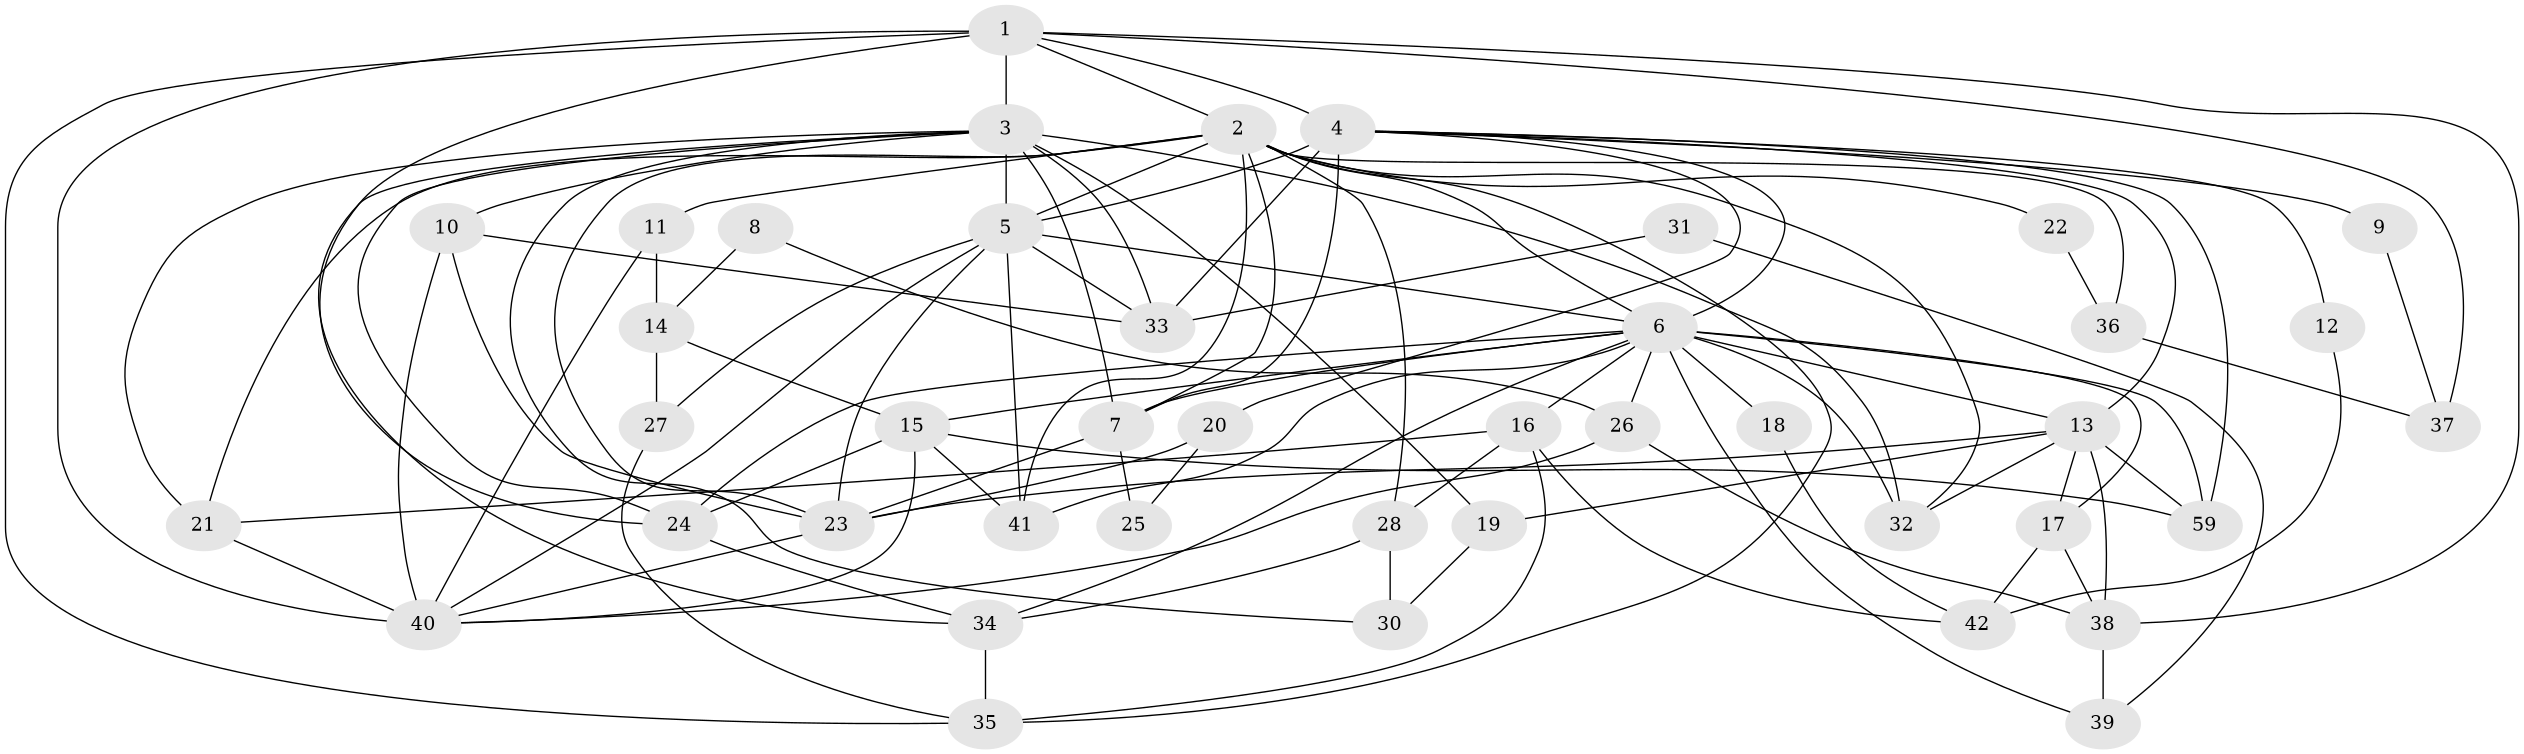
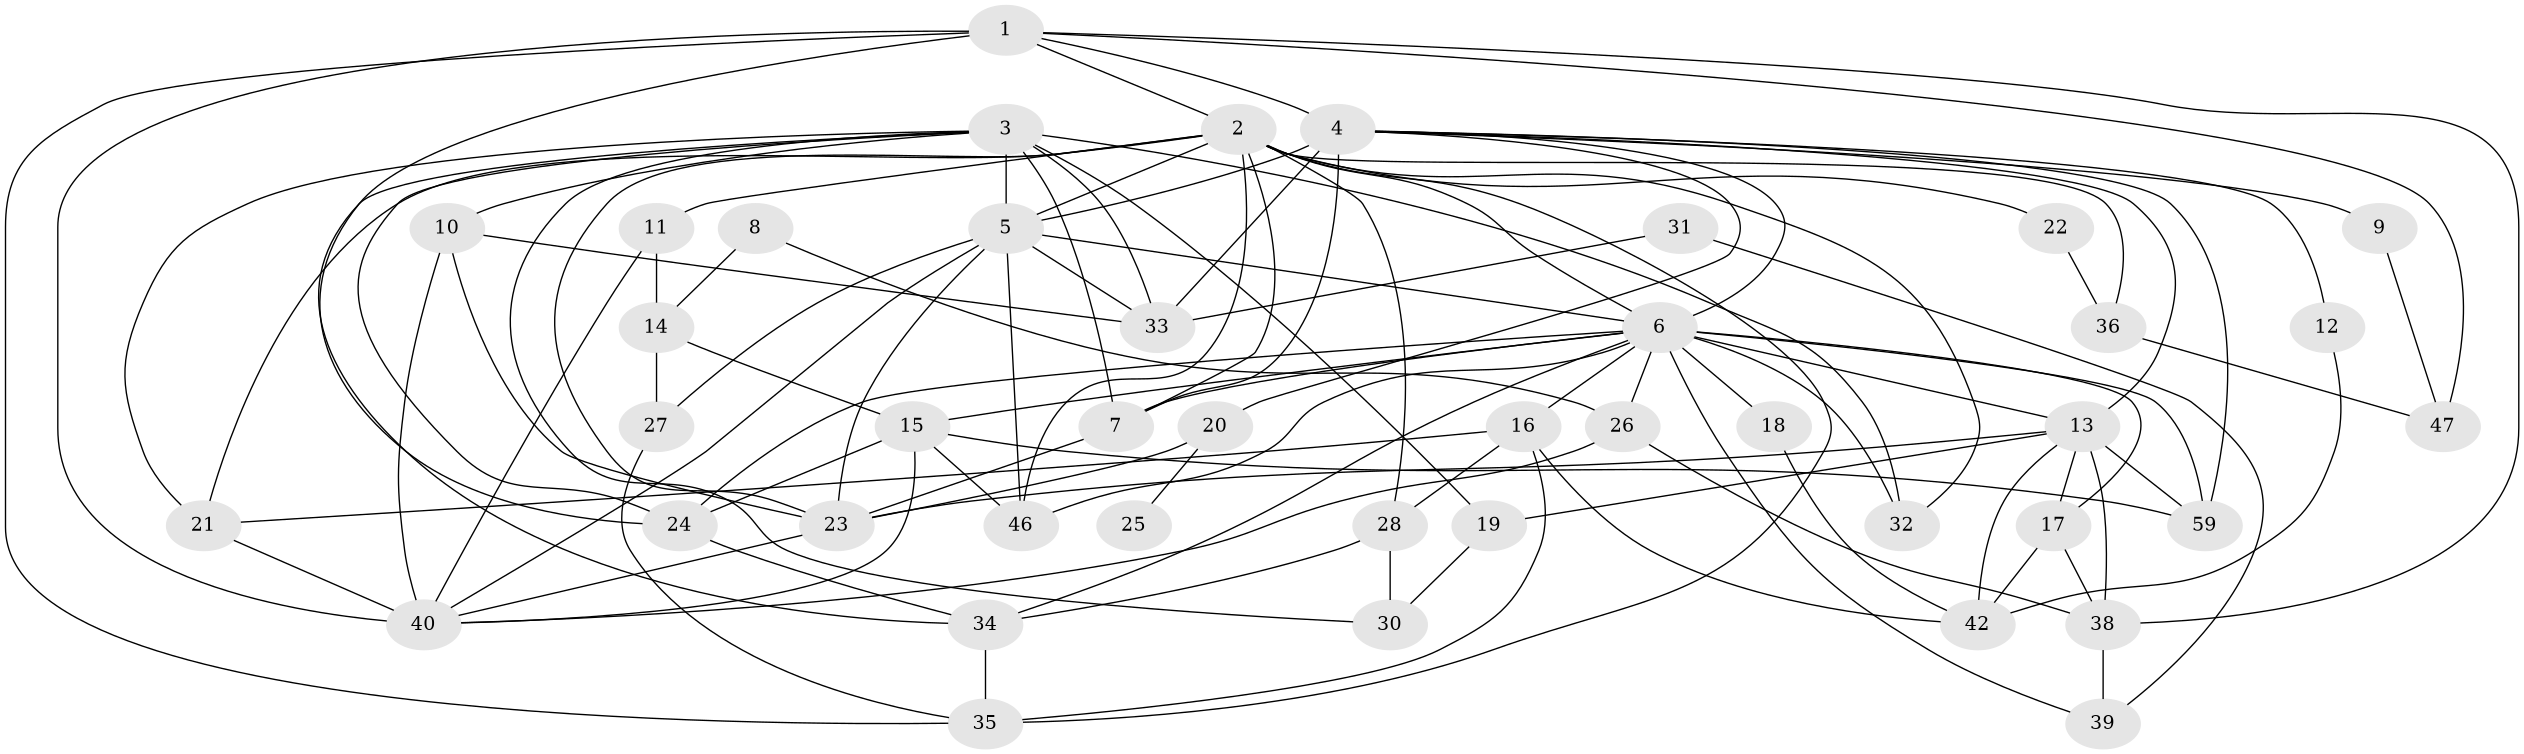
edge "1" -- "3": removed
node "37": label "37" -> "47"
edge "7" -- "25": removed
edge "13" -- "32": now "13" -- "42"
node "41": label "41" -> "46"
